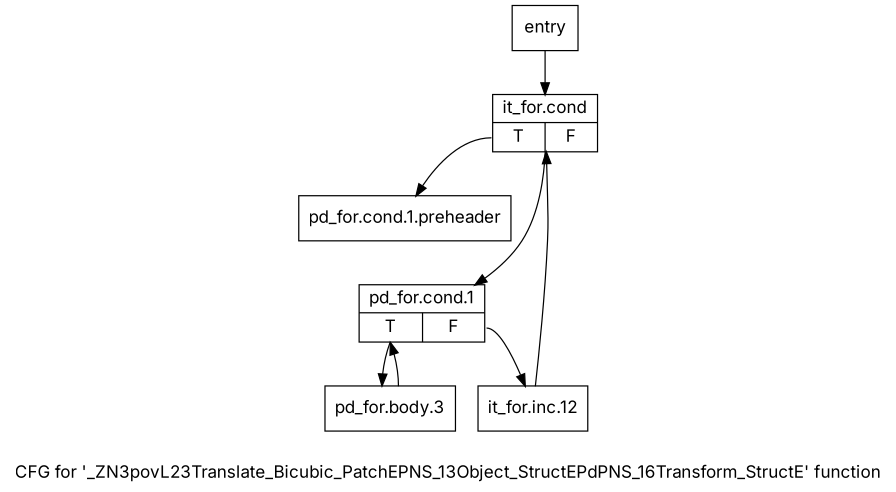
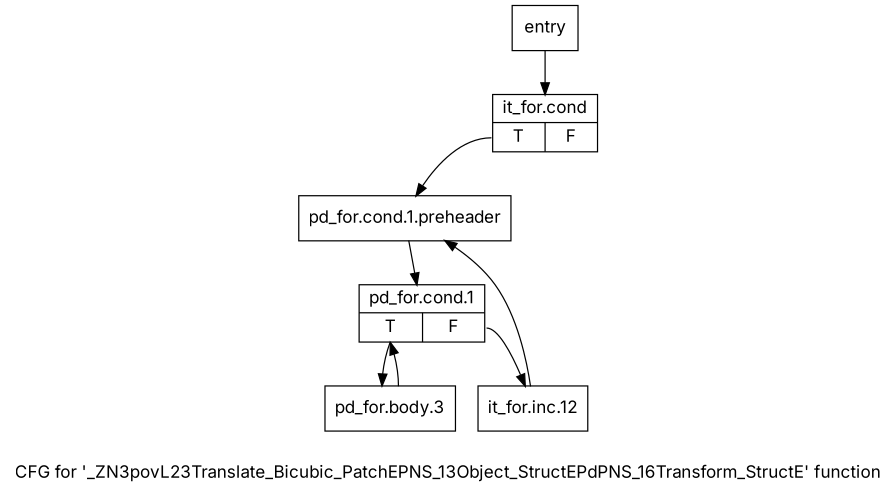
edge "it_for.cond" -> "pd_for.cond.1": now "pd_for.cond.1.preheader" -> "pd_for.cond.1"
edge "it_for.inc.12" -> "it_for.cond": now "it_for.inc.12" -> "pd_for.cond.1.preheader"
